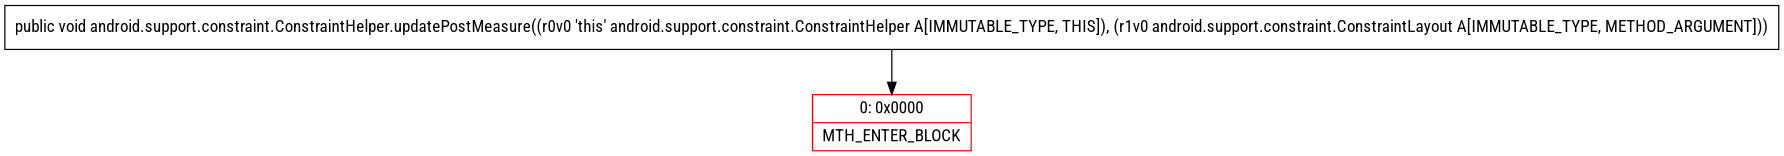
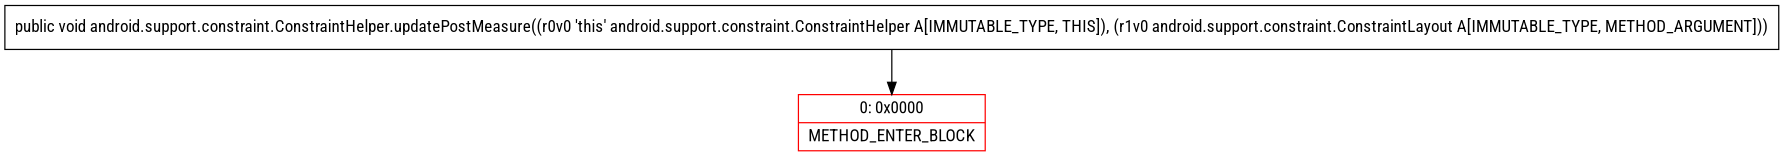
node "0: 0x0000": text "MTH_ENTER_BLOCK" -> "METHOD_ENTER_BLOCK"
